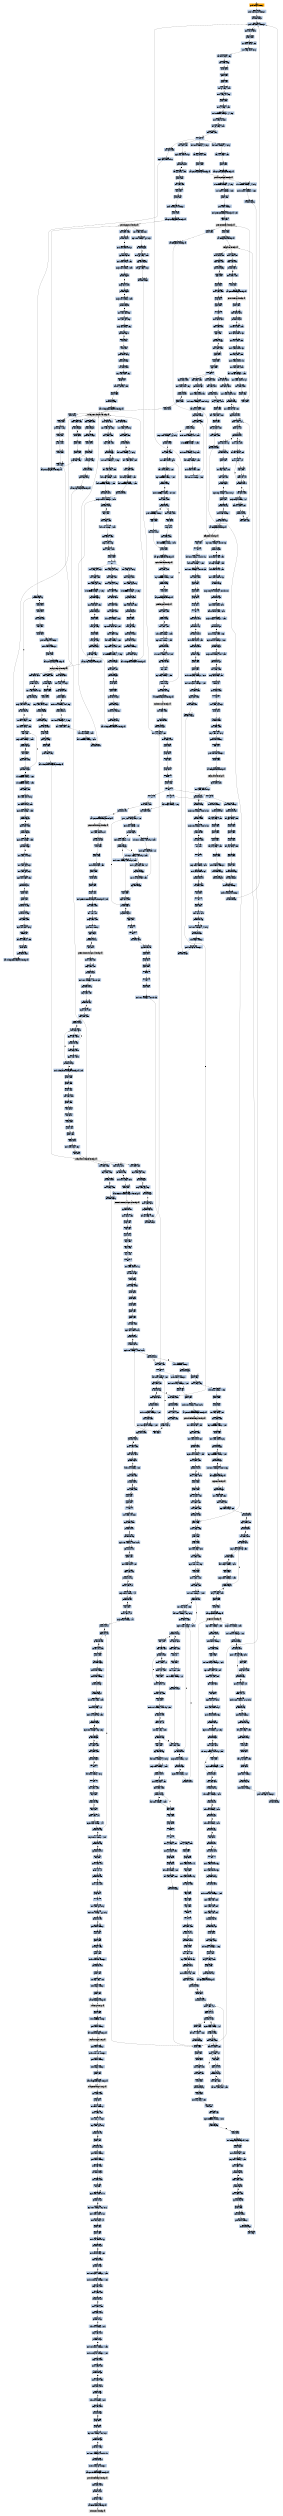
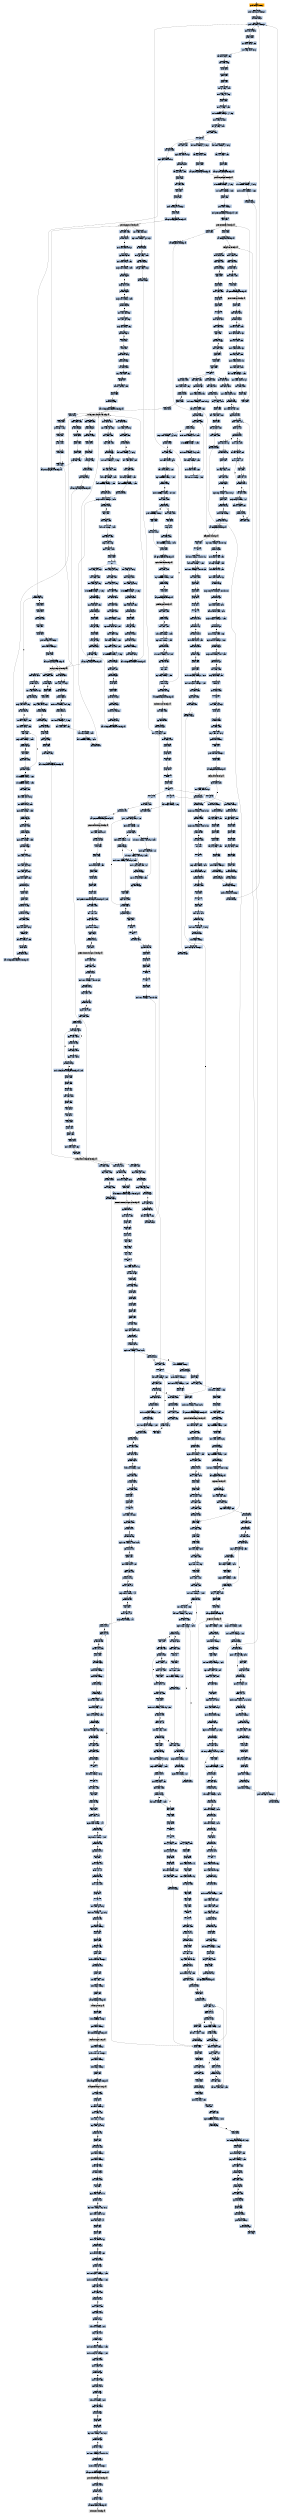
edge "0x0040201b je 0x00402047" -> "0x0040201d call 0x00401fe3": now "0x00402014 testl %eax, %eax" -> "0x0040201d call 0x00401fe3"
